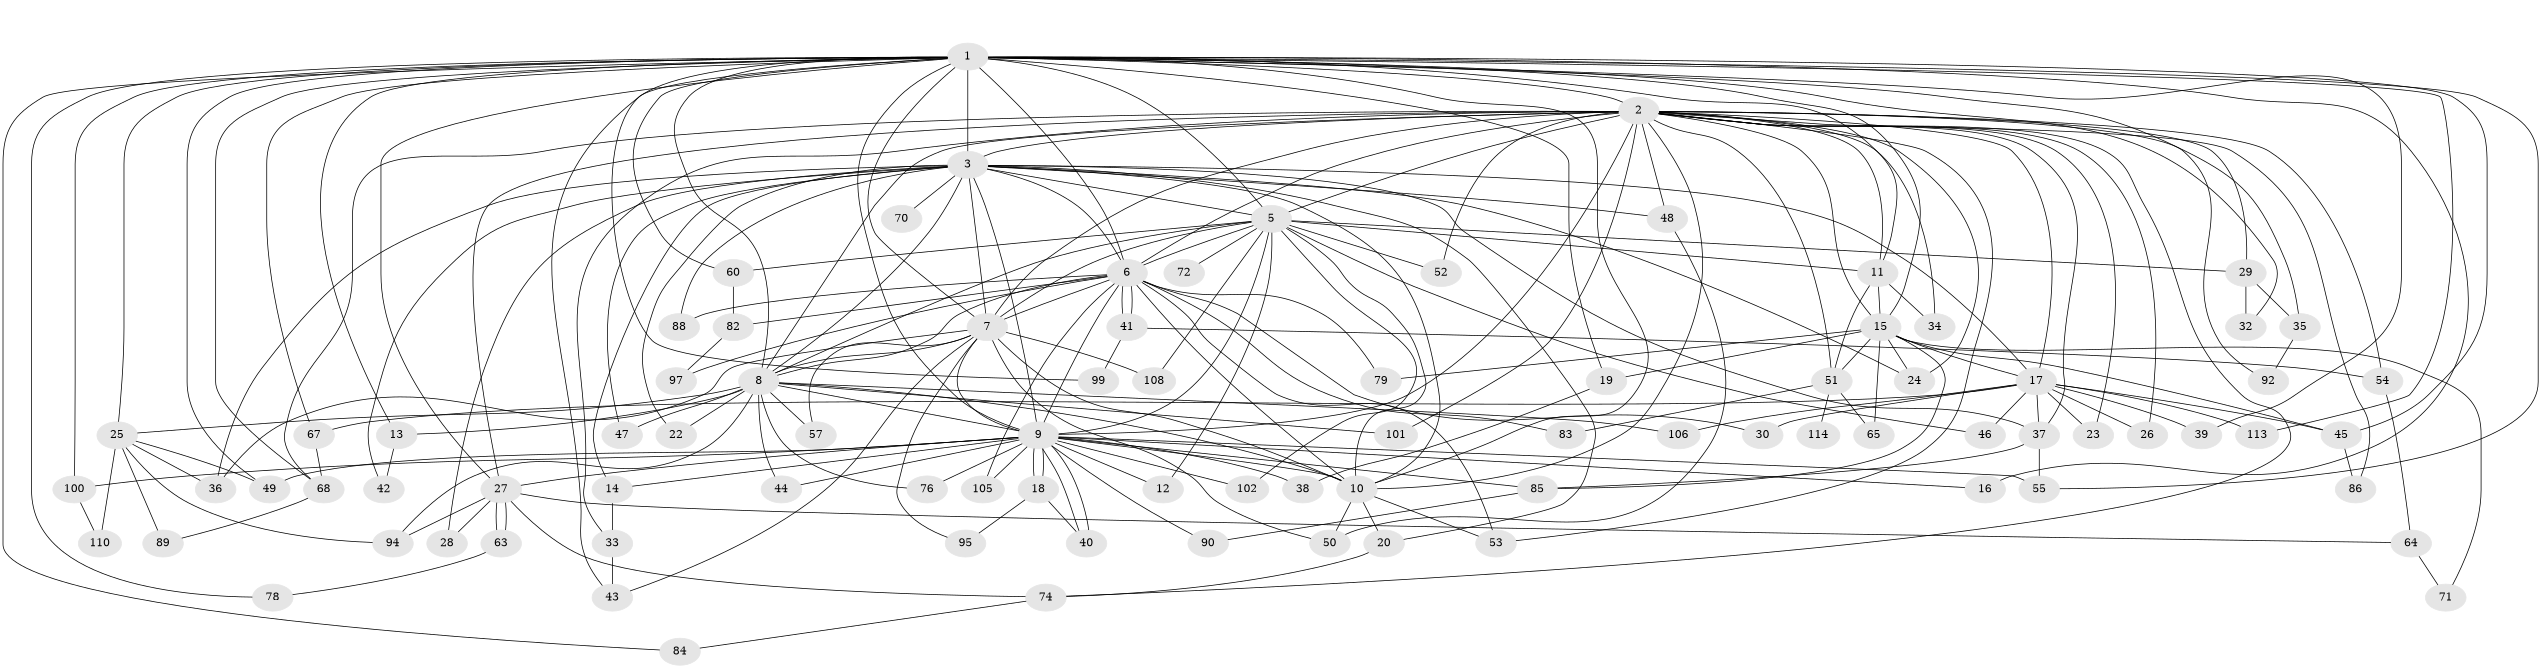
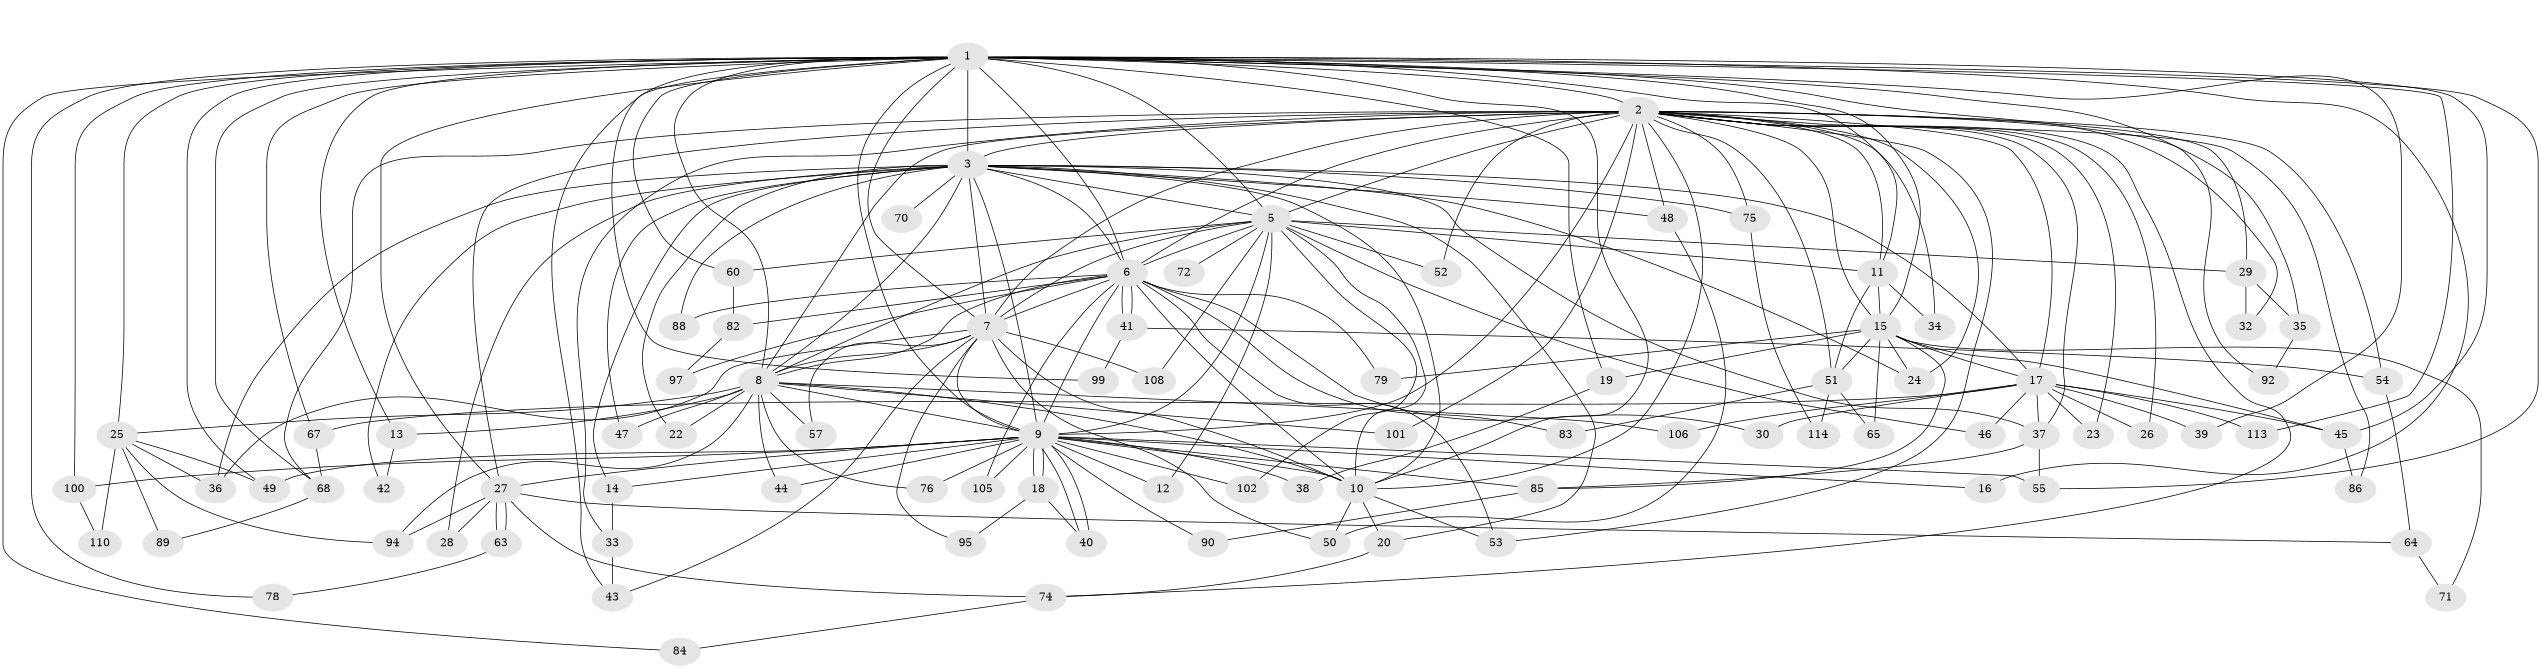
node "75": added
